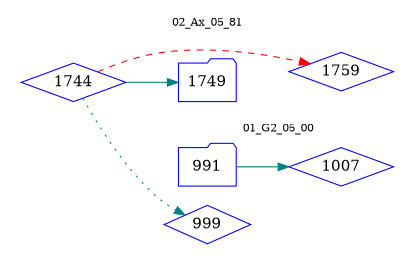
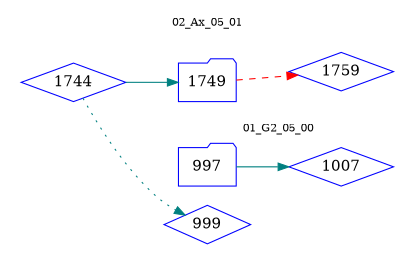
cluster "02_Ax_05_81": label "02_Ax_05_81" -> "02_Ax_05_01"
edge "1744" -> "1759": now "1749" -> "1759"
node "991": label "991" -> "997"
